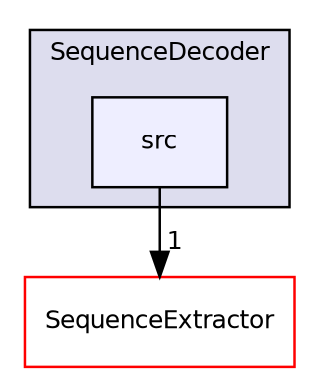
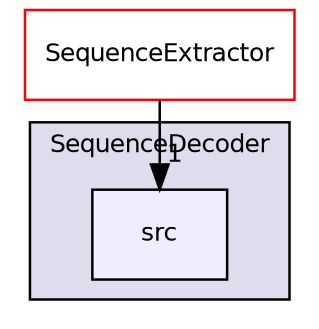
edge "src" -> "SequenceExtractor": reversed
